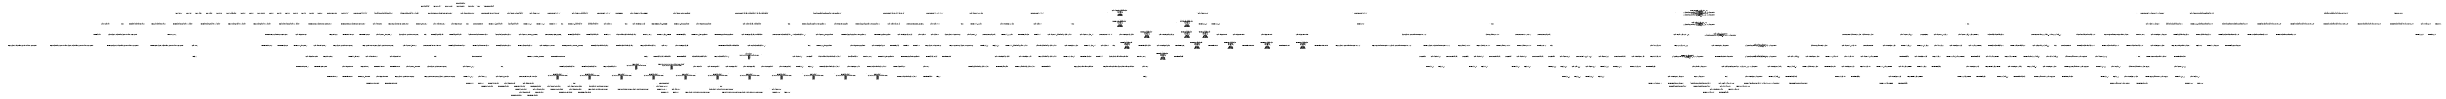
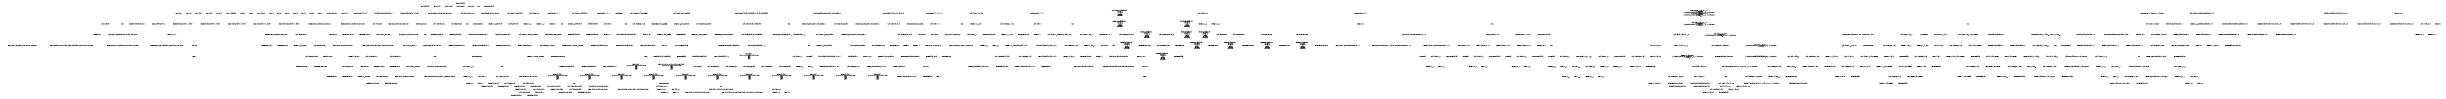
node "(LITERAL,6u,random_add_randomness(addr, 6u))": label "(LITERAL,6u,random_add_randomness(addr, 6u))" -> "(LITERAL,6u,mfp_add_randomness(addr, 6u))"
node "(FIELD_IDENTIFIER,supp_op_classes,supp_op_classes)": removed
node "(wpa_auth_uses_mfp,wpa_auth_uses_mfp(v12->wpa_sm))": removed
node "(IDENTIFIER,v12,v12->flags = v17)": added
